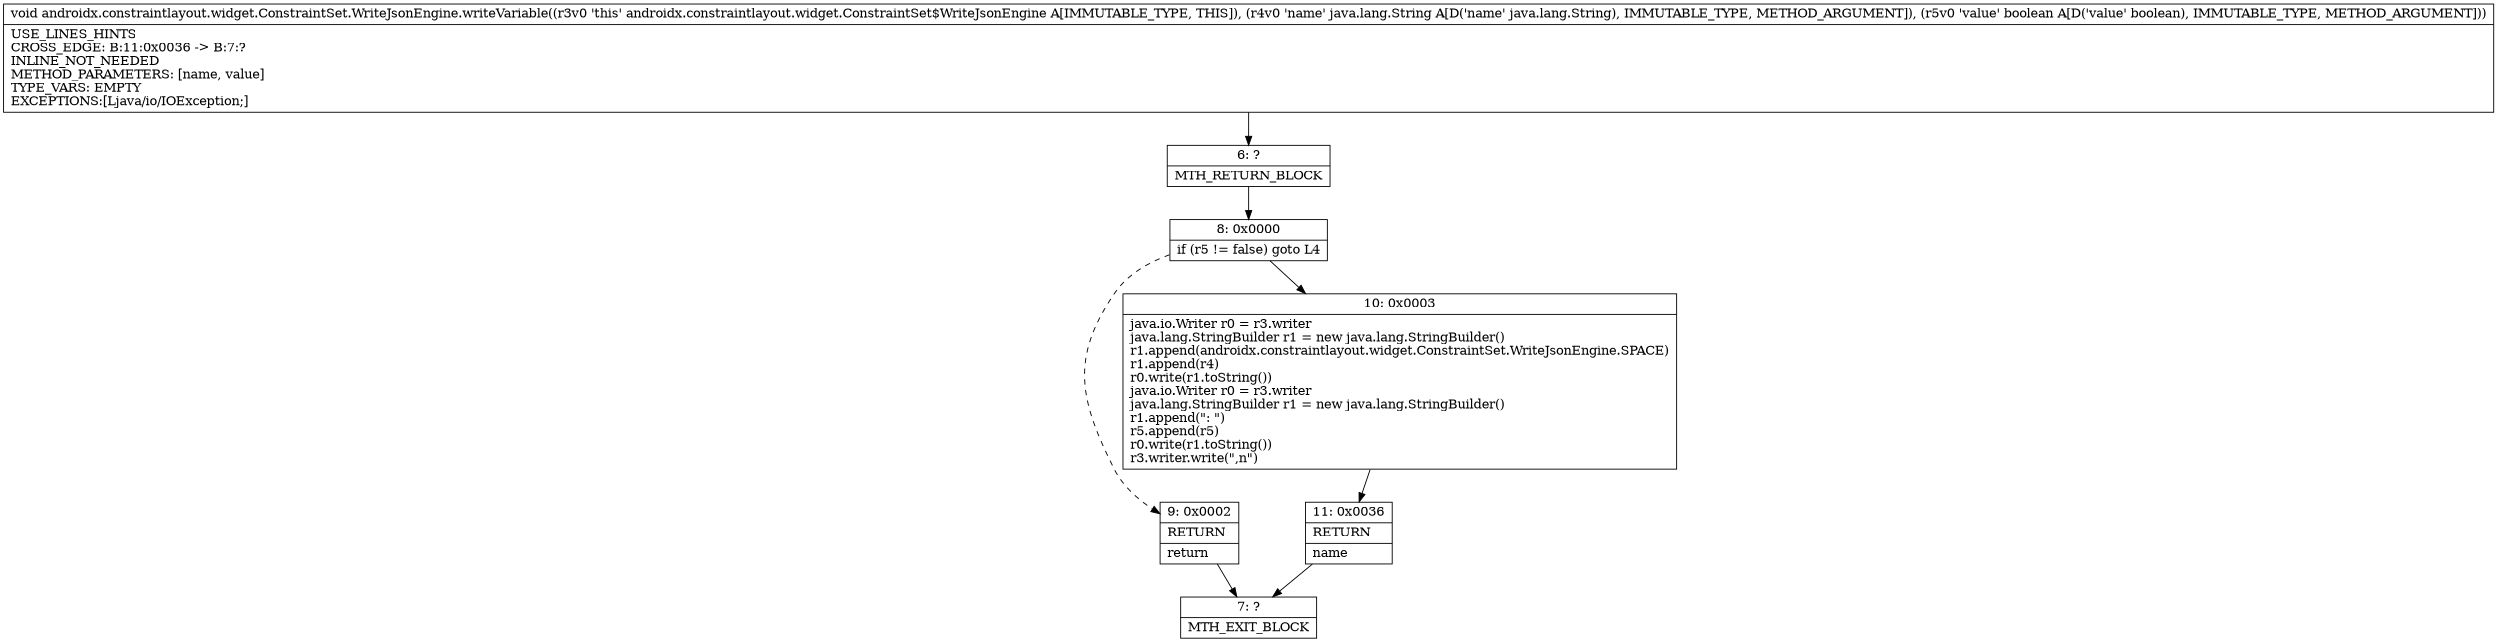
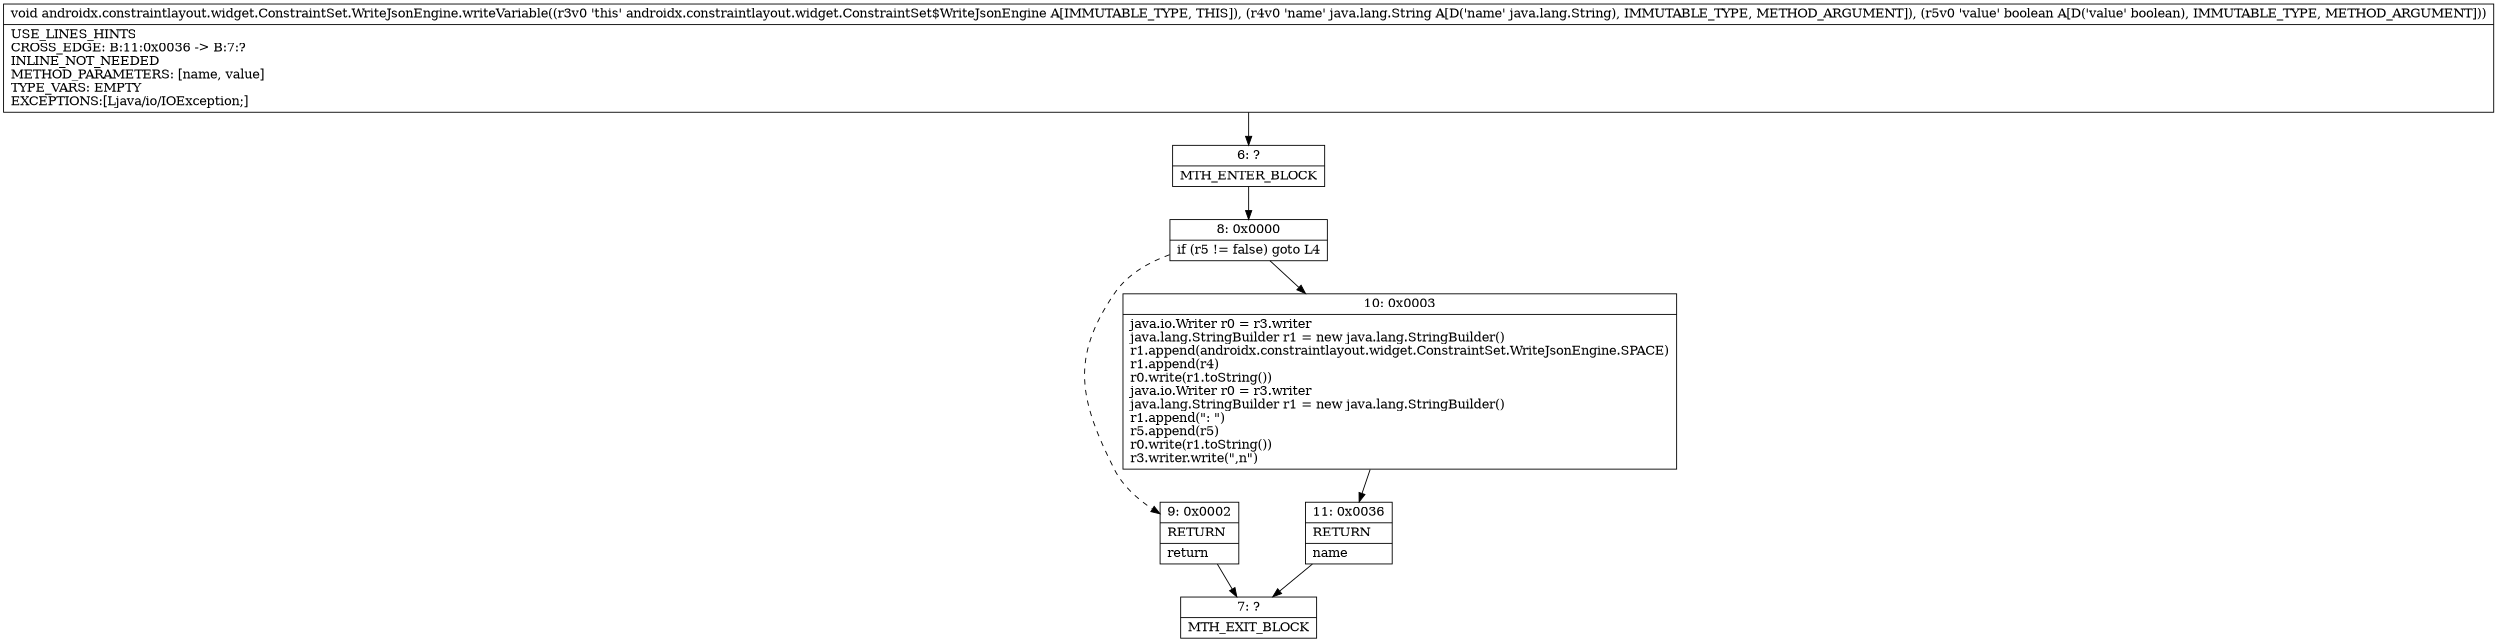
node "6: ?": text "MTH_RETURN_BLOCK" -> "MTH_ENTER_BLOCK"
